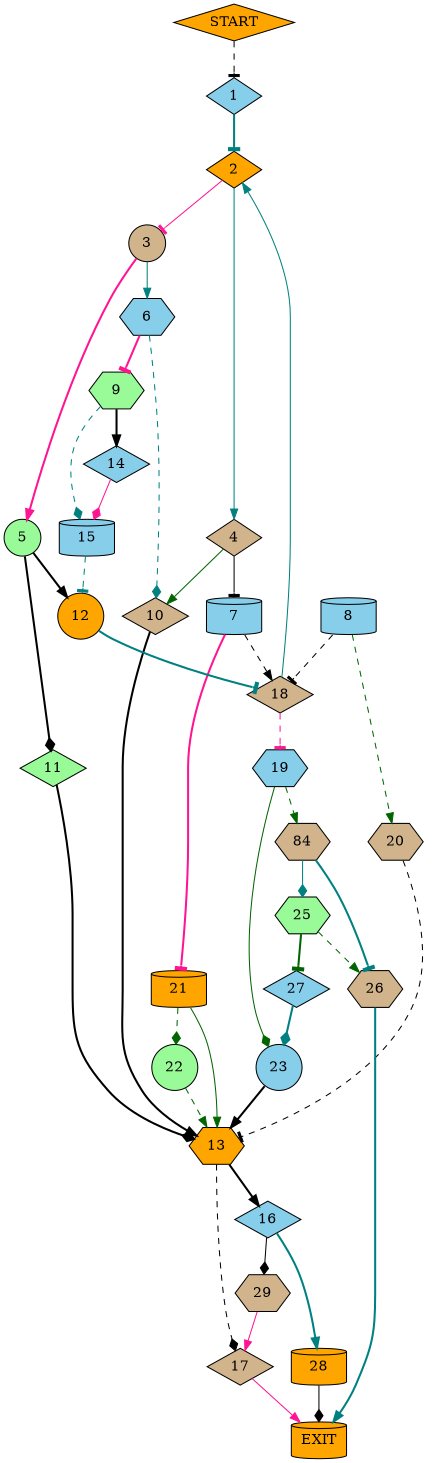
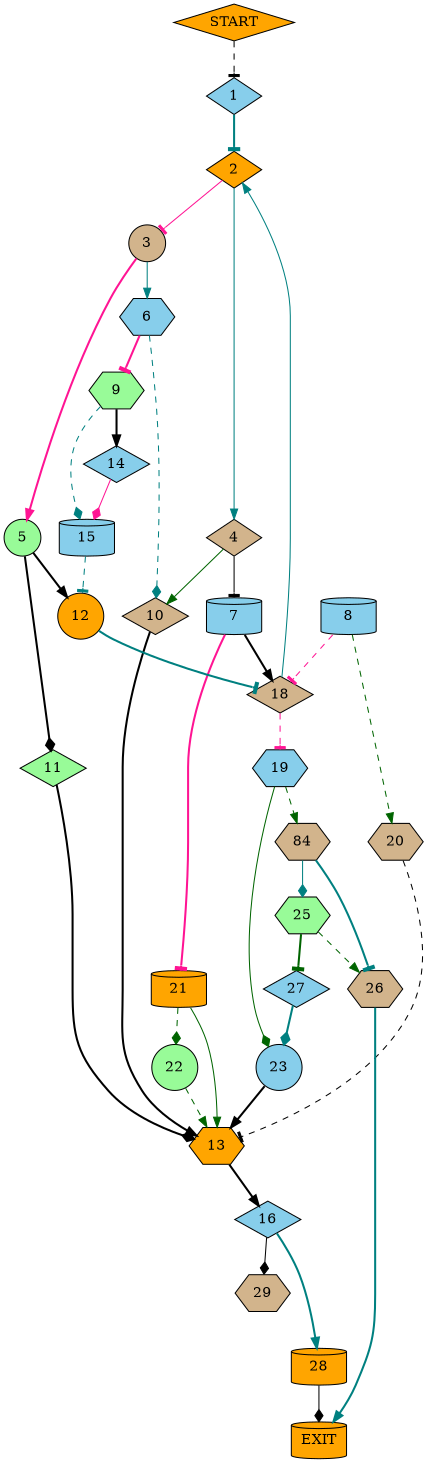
edge "7" -> "18": style dashed -> bold
edge "8" -> "18": color black -> deeppink
node "17": removed
